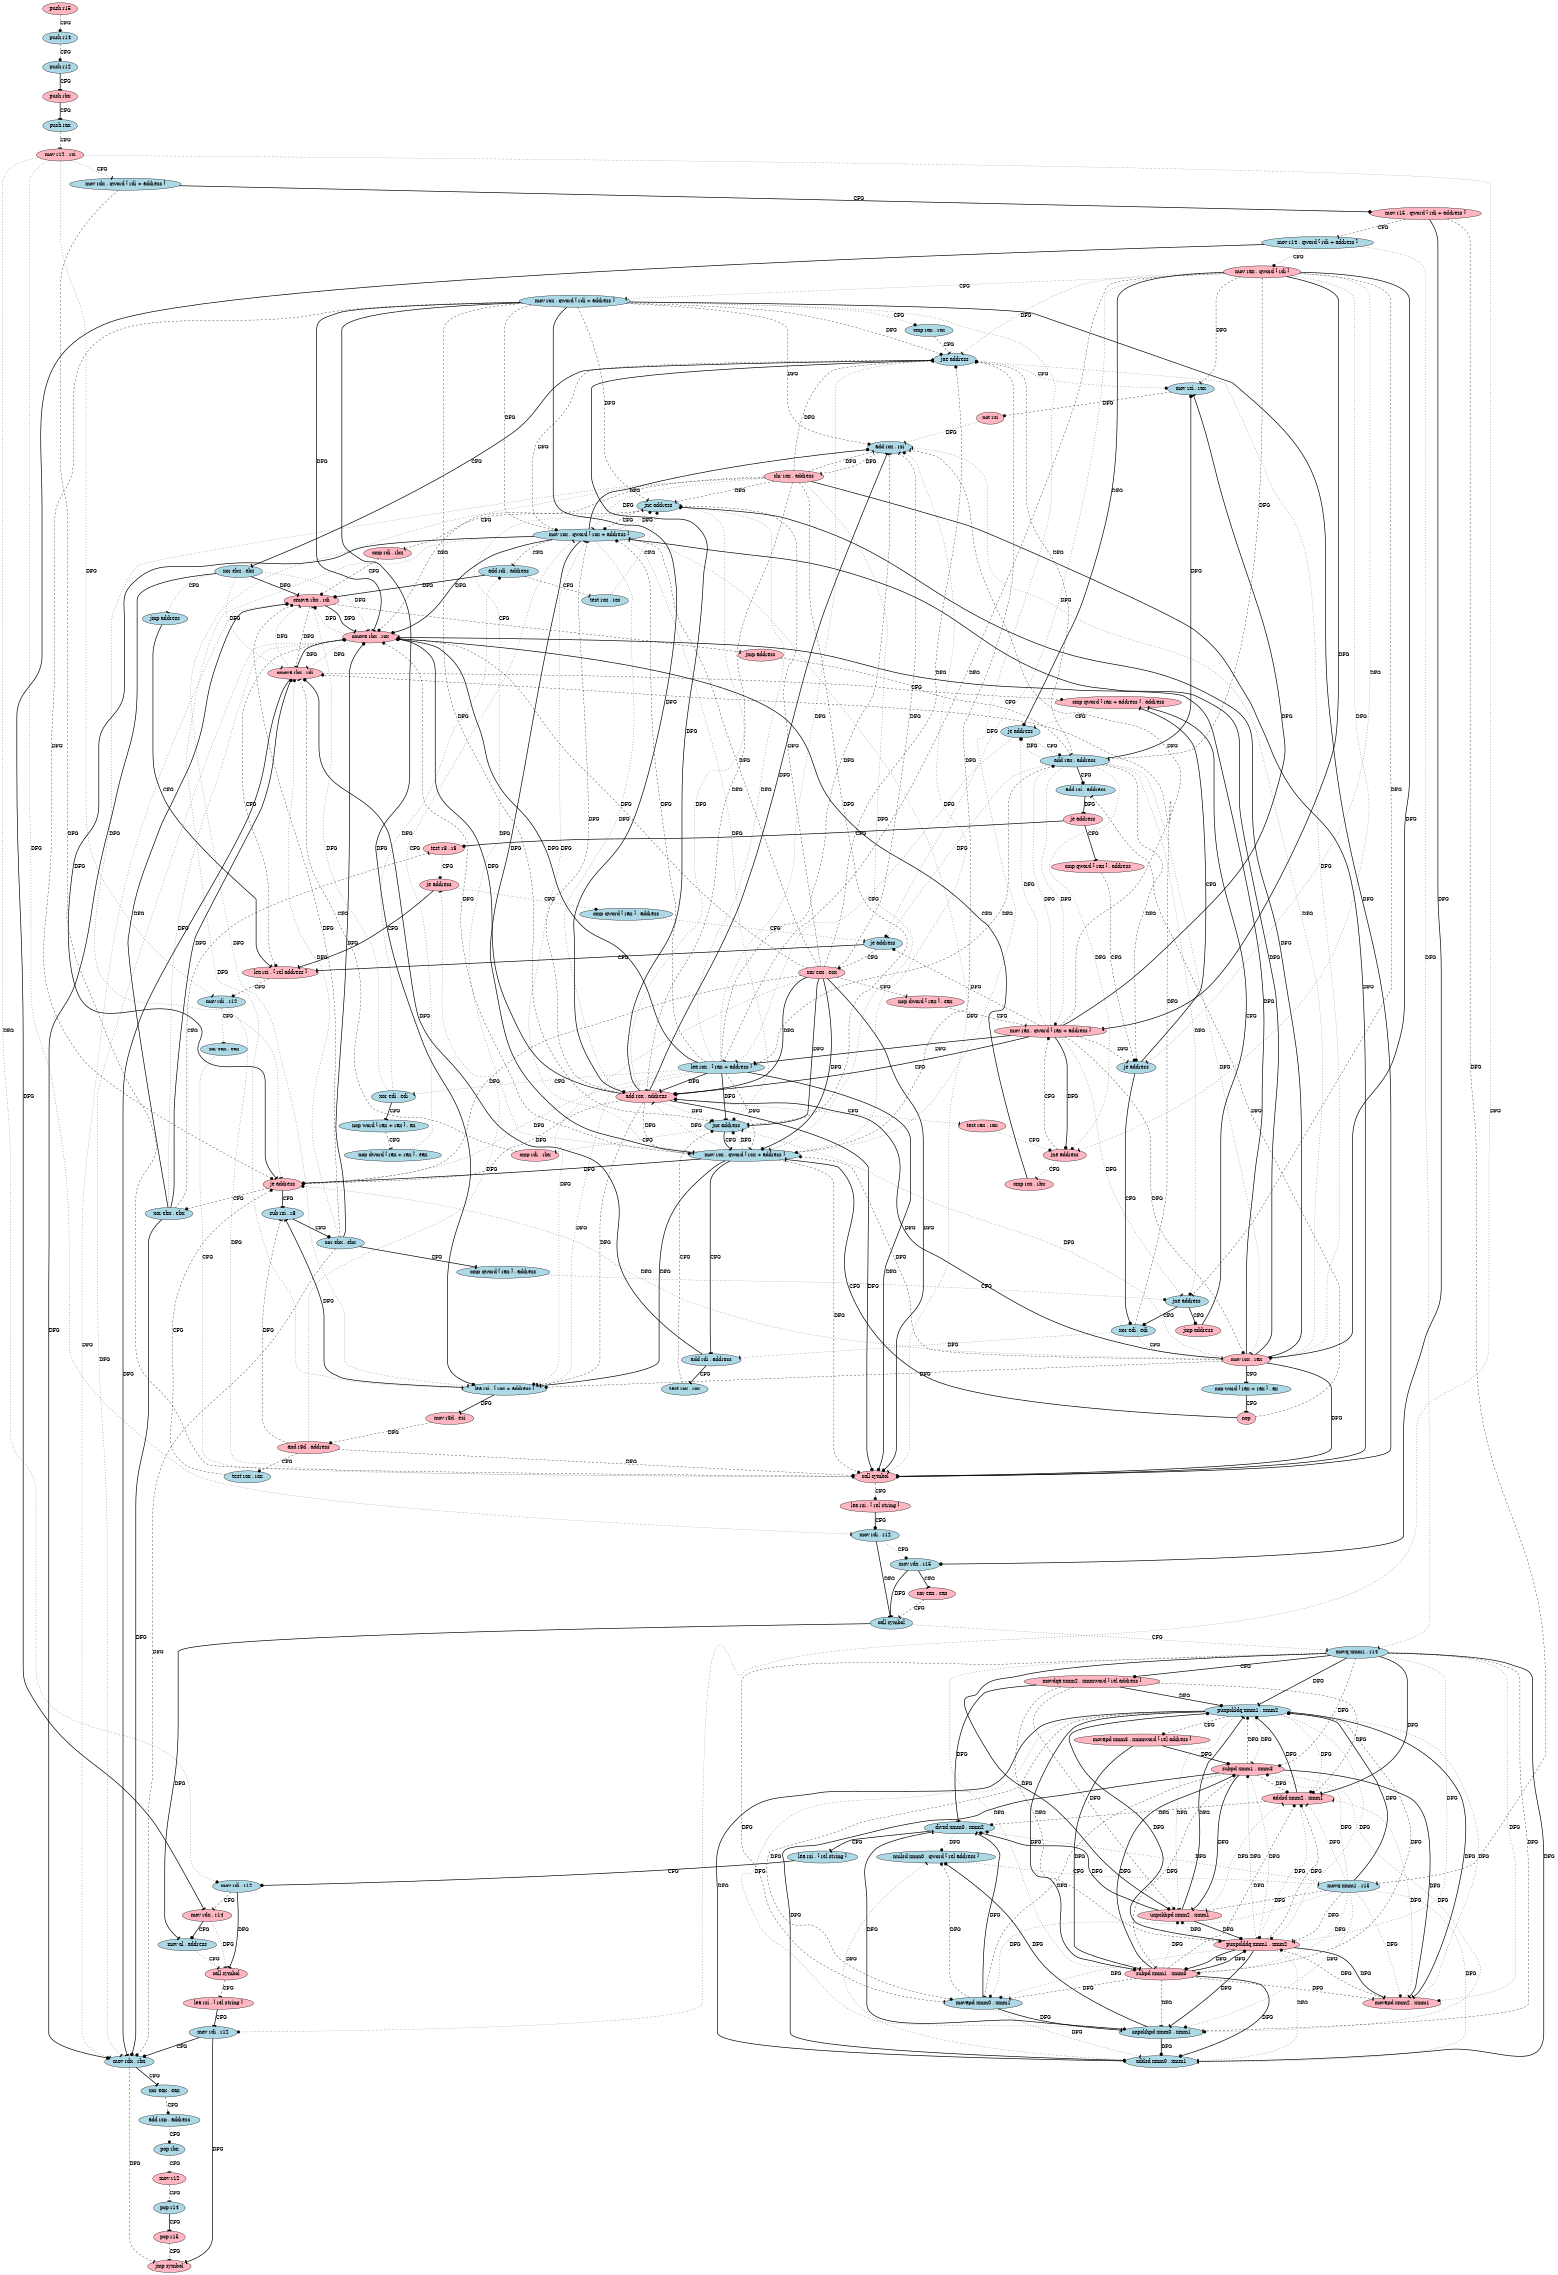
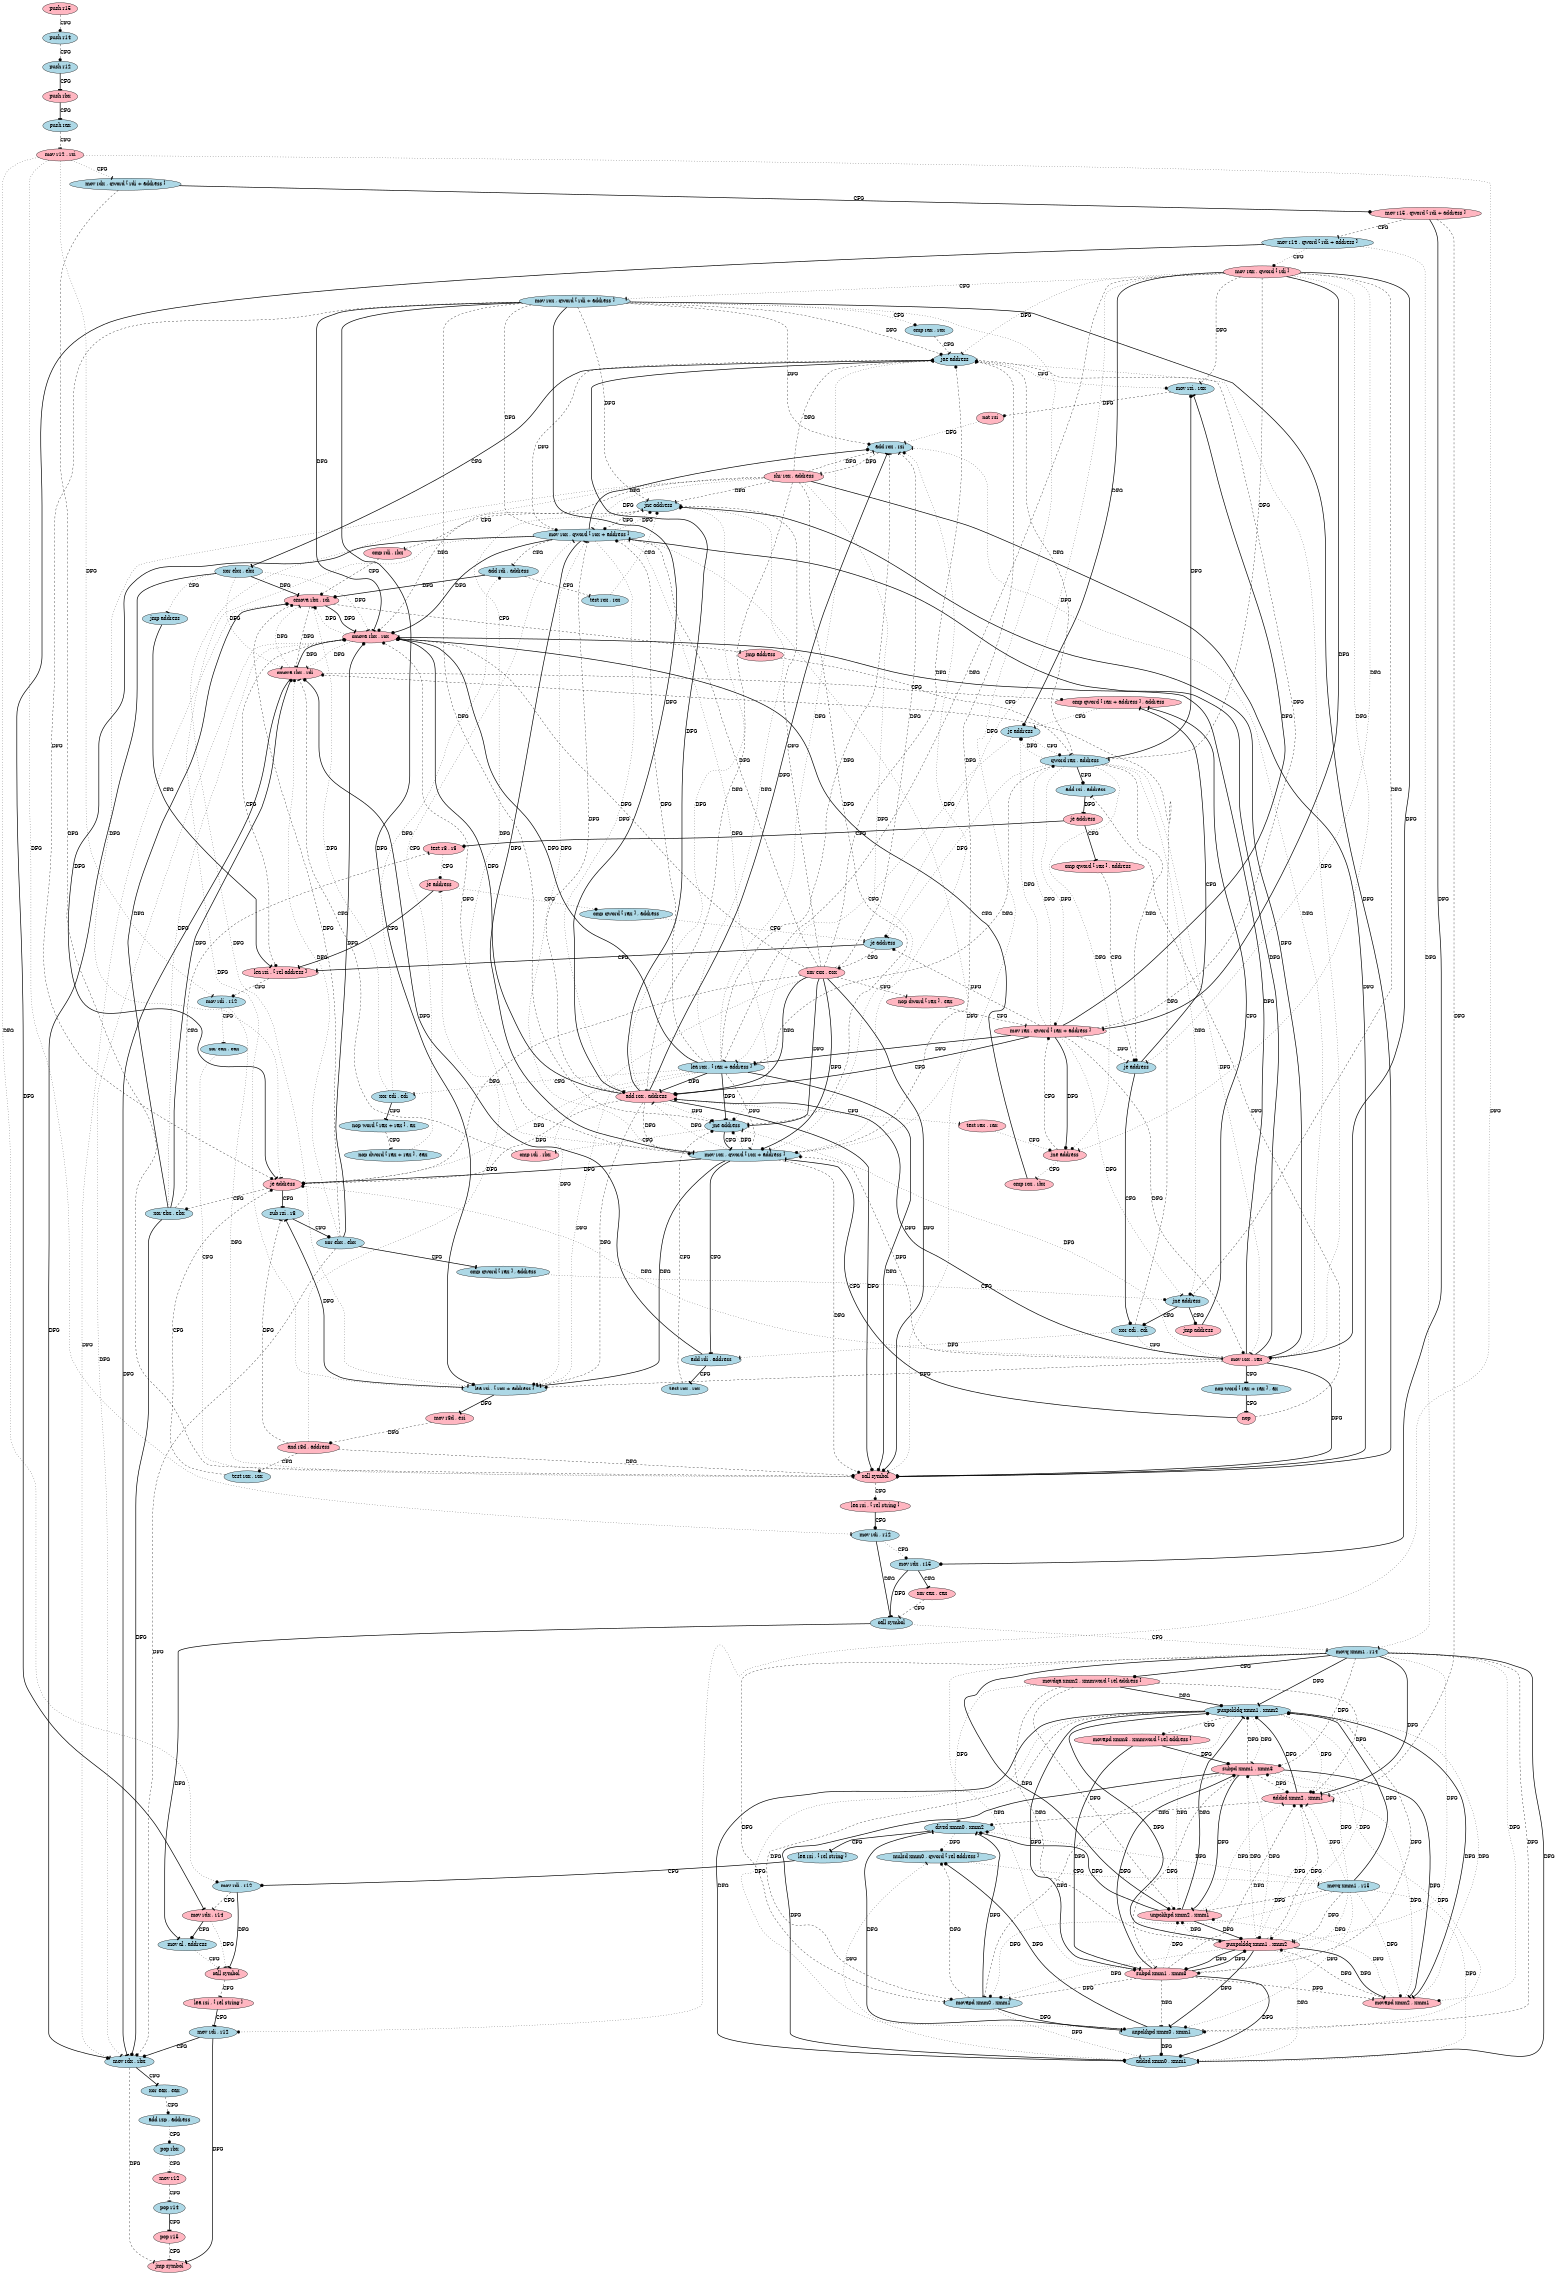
edge "mov rax , qword [ rax + address ]" -> "add rcx , rsi": now "mov rax , qword [ rax + address ]" -> "jae address"
node "add rax , address": label "add rax , address" -> "qword rax , address"
edge "mov r15 , qword [ rdi + address ]" -> "movq xmm1 , r15": now "mov r15 , qword [ rdi + address ]" -> "addsd xmm2 , xmm1"
edge "movdqa xmm2 , xmmword [ rel address ]" -> "divsd xmm0 , xmm2": style bold -> dotted
edge "movapd xmm2 , xmm1" -> "unpckhpd xmm2 , xmm1": added, label "DFG"
